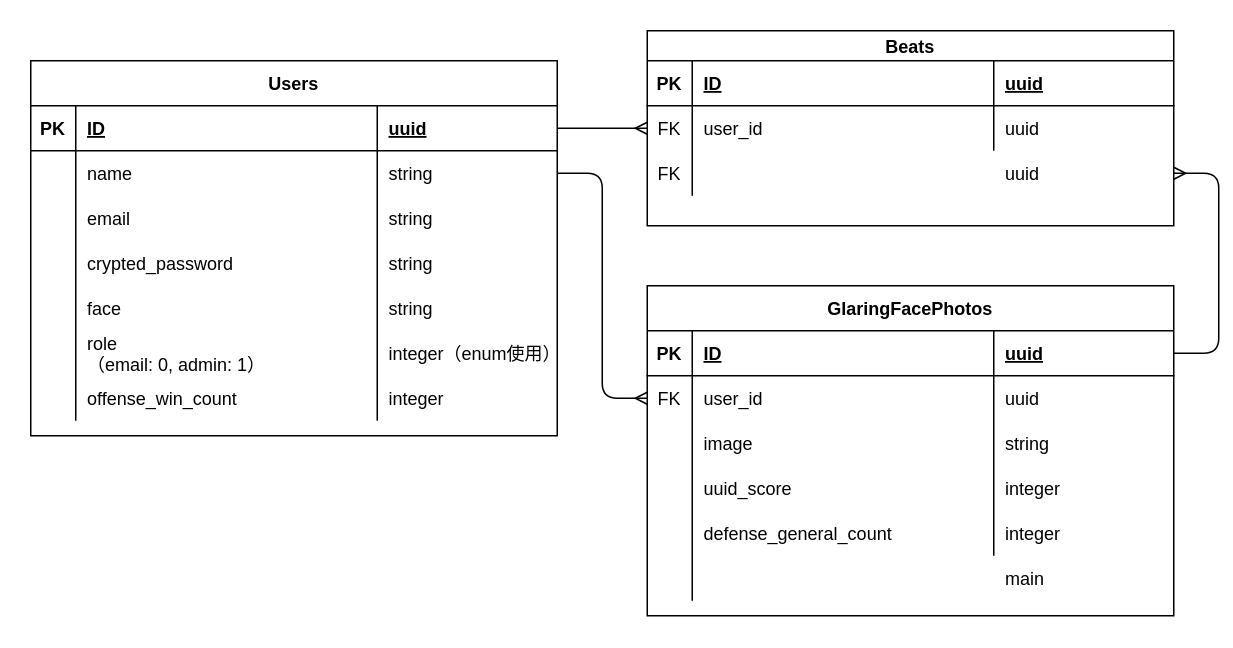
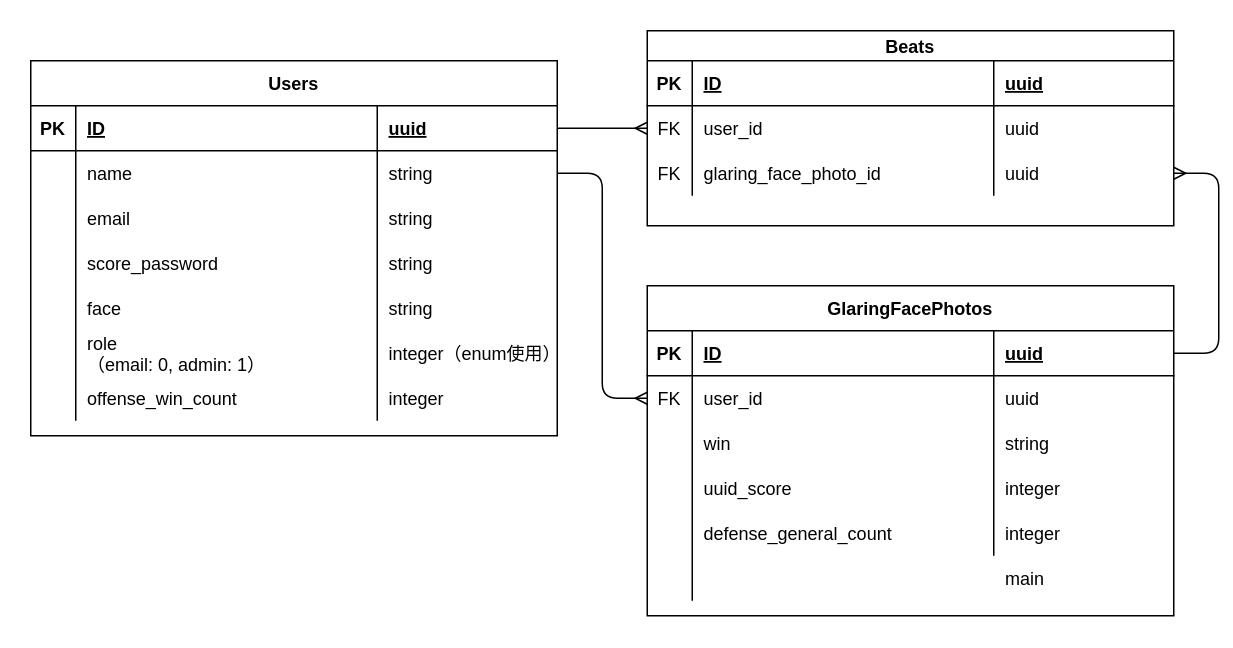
node "glaring_face_photo_id": added
node "crypted_password": label "crypted_password" -> "score_password"
node "image": label "image" -> "win"
